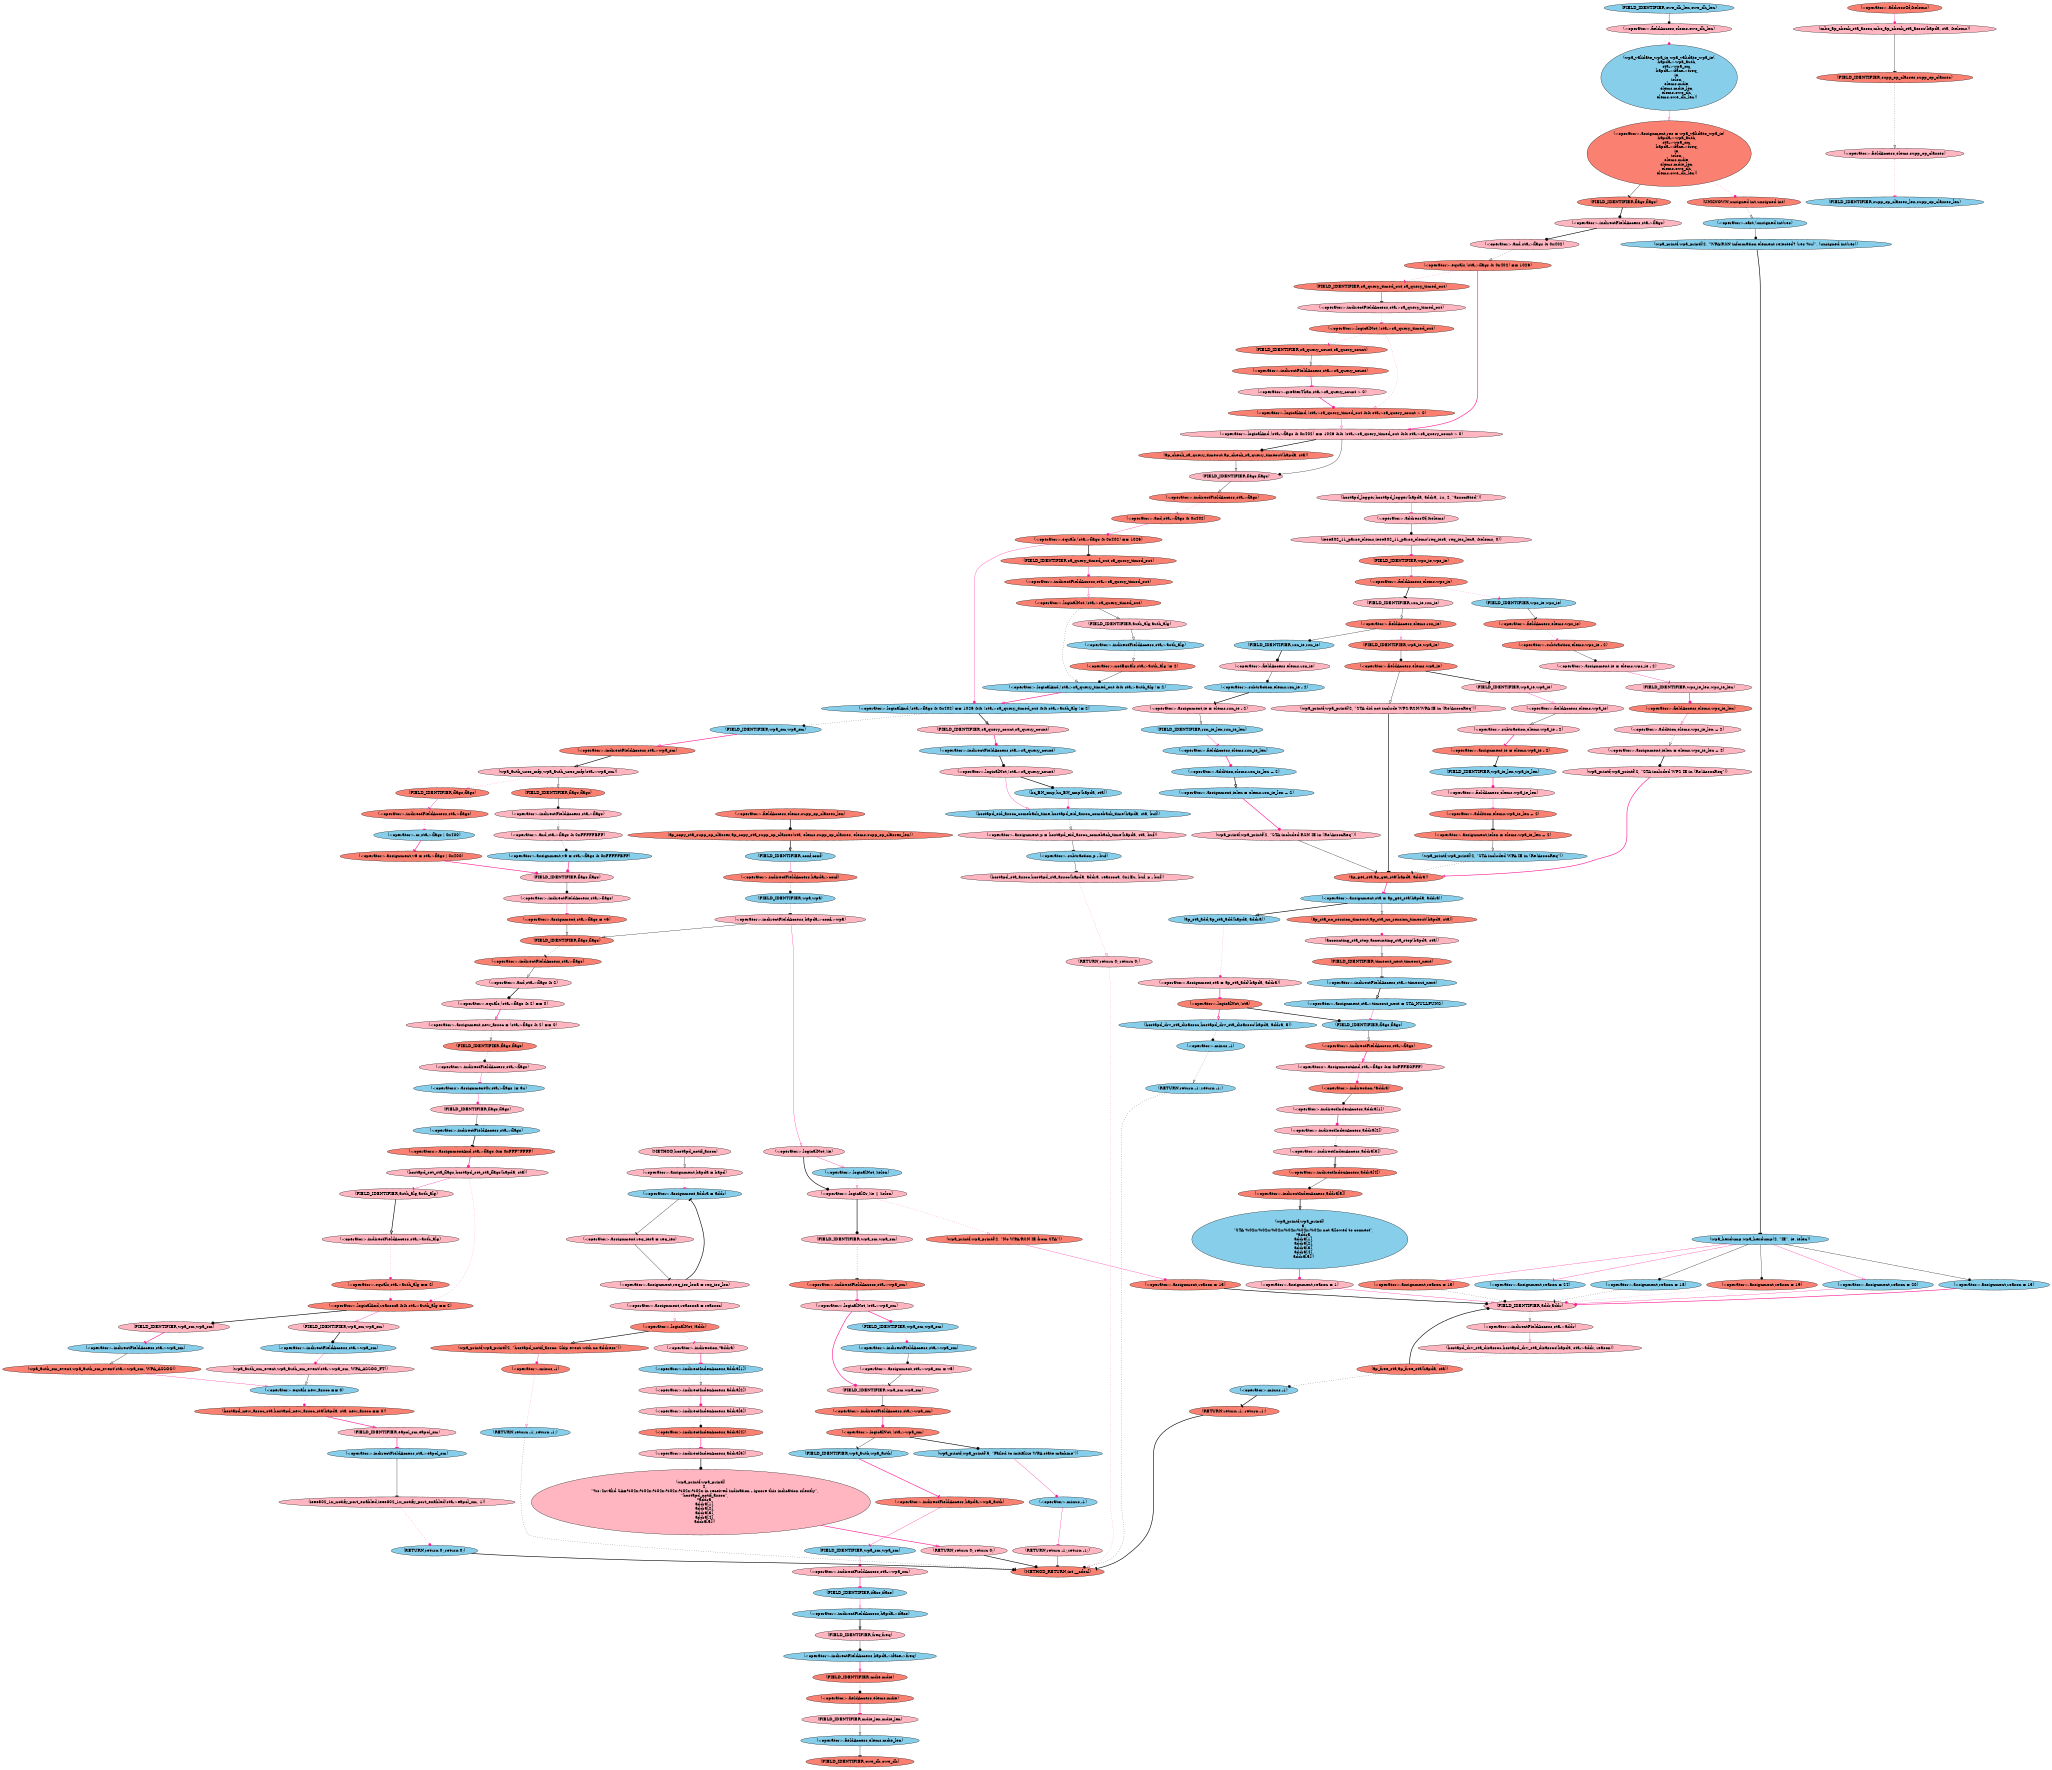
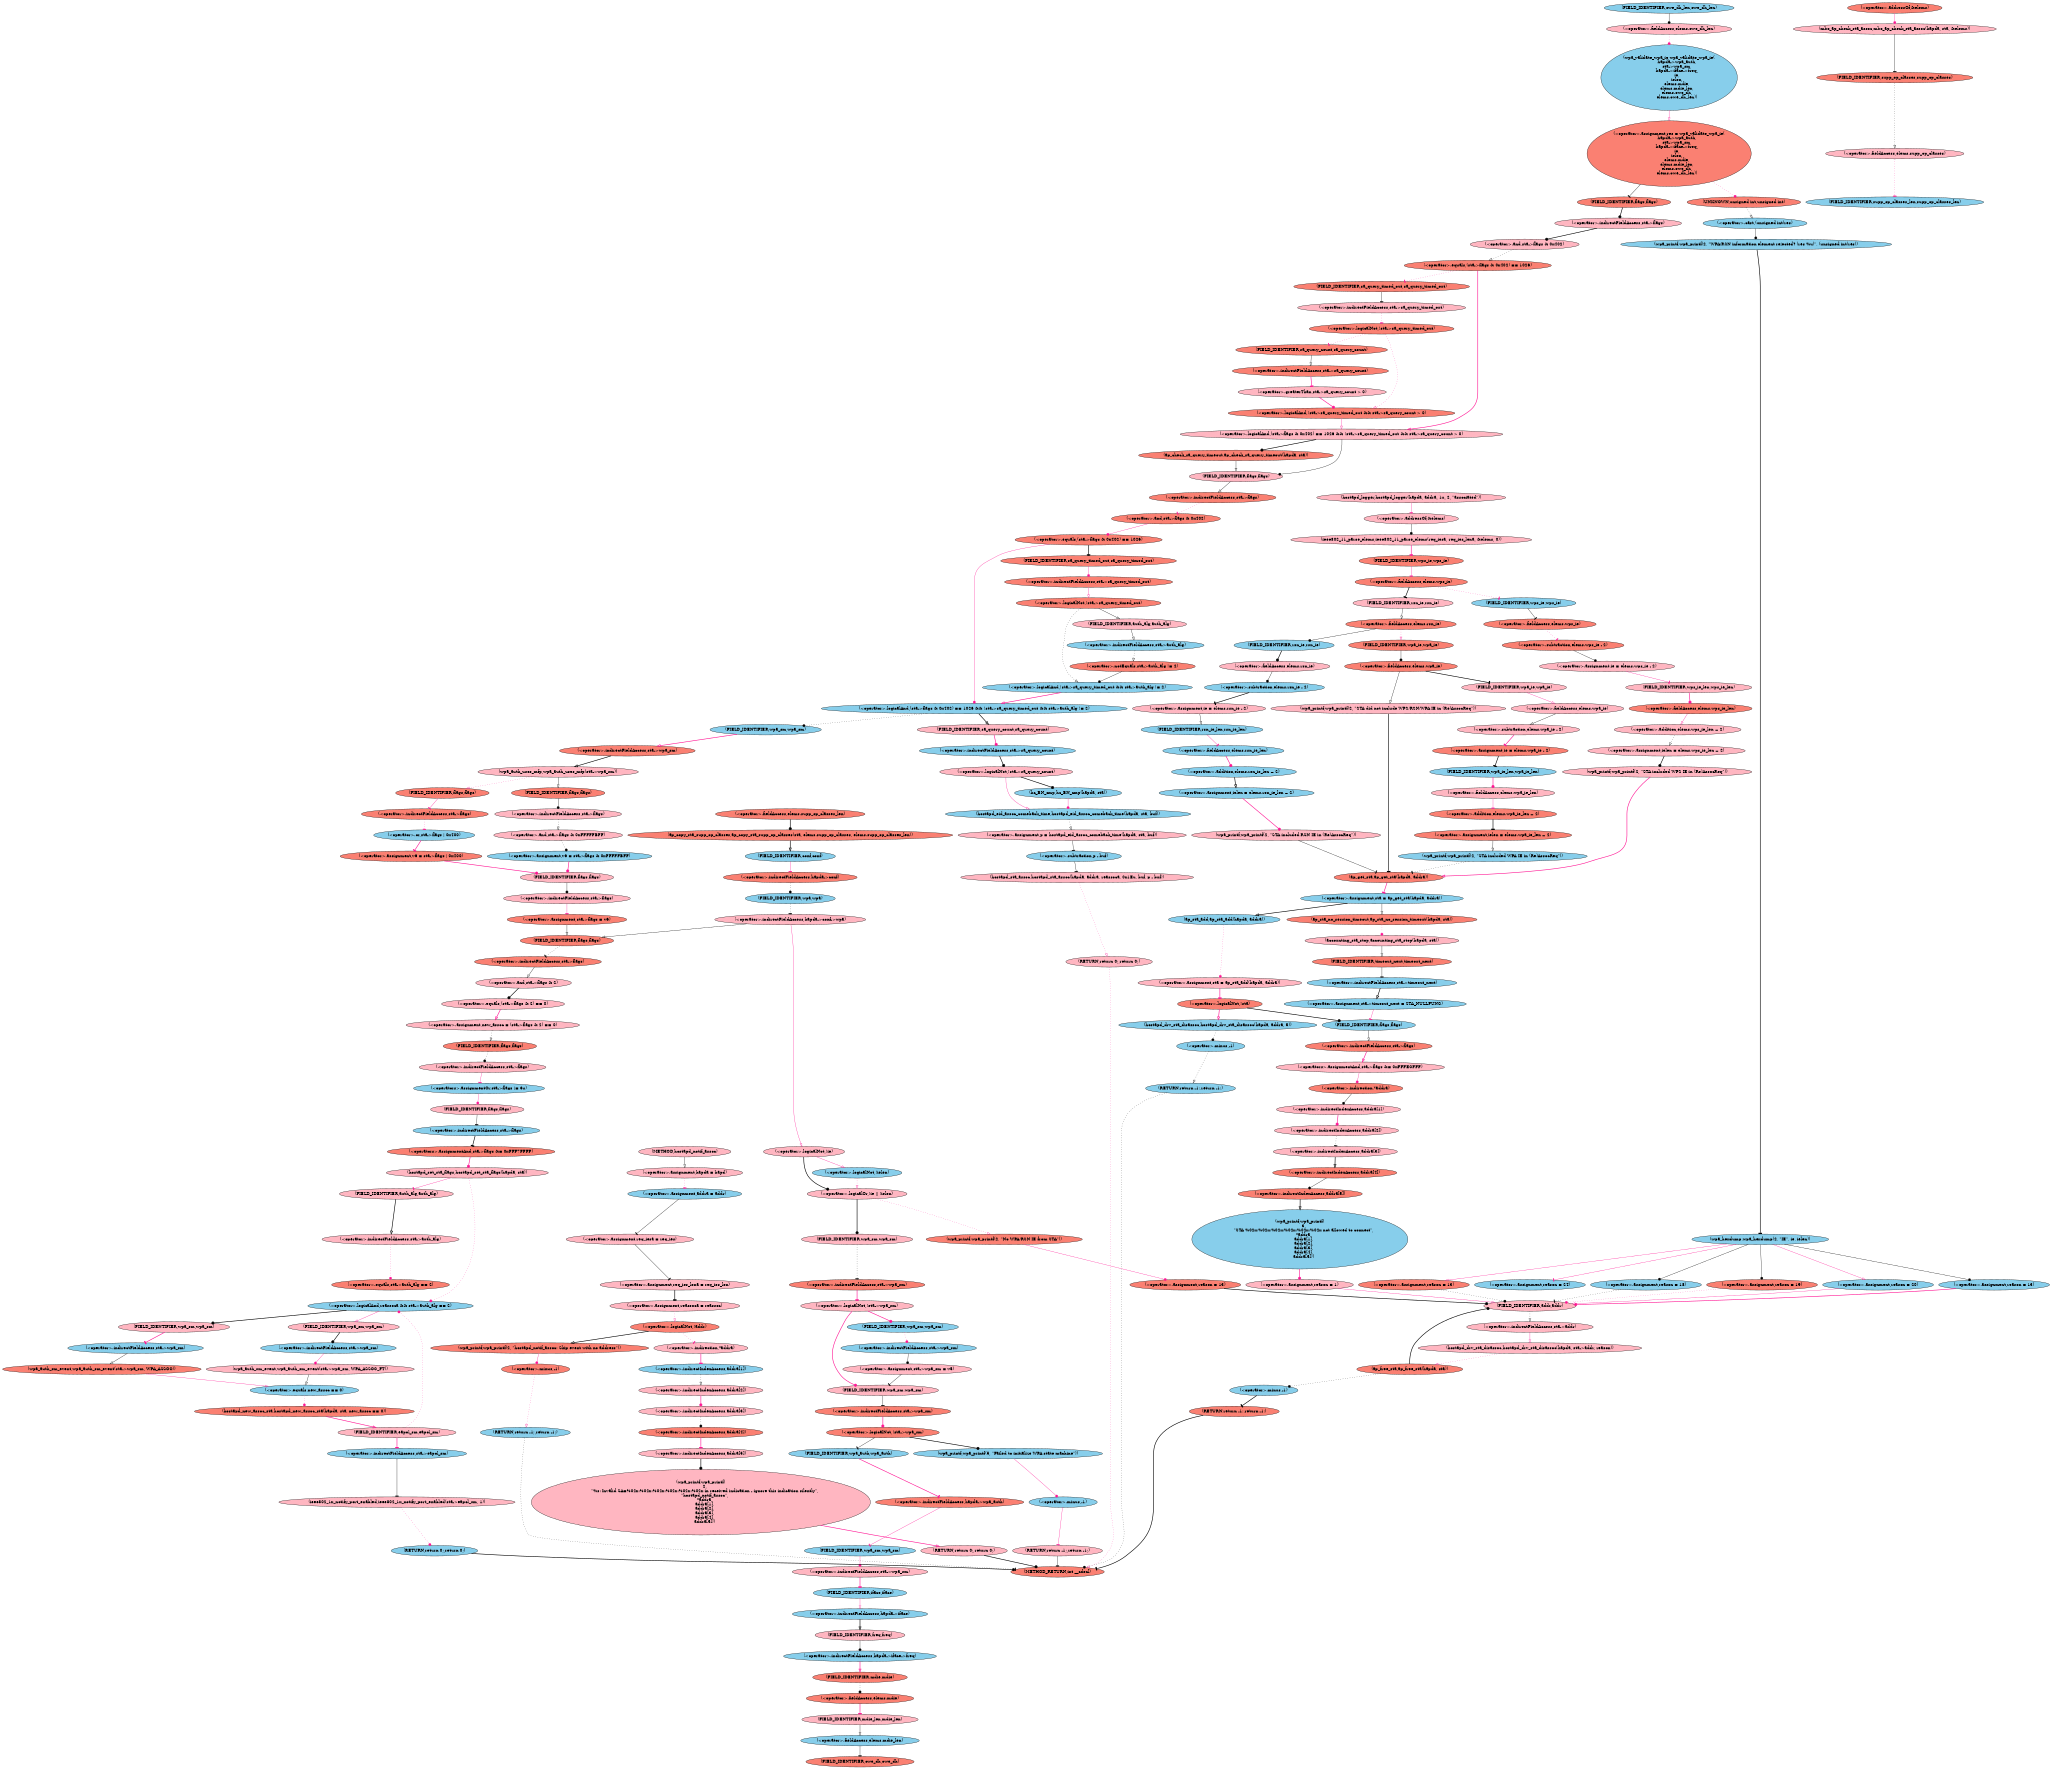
edge "(<operator>.assignment,req_ies_lena = req_ies_len)" -> "(<operator>.assignment,addra = addr)": now "(<operator>.assignment,req_ies_lena = req_ies_len)" -> "(<operator>.assignment,reassoca = reassoc)"
edge "(<operator>.equals,sta->auth_alg == 2)" -> "(<operator>.logicalAnd,reassoca && sta->auth_alg == 2)": now "(FIELD_IDENTIFIER,eapol_sm,eapol_sm)" -> "(<operator>.logicalAnd,reassoca && sta->auth_alg == 2)"
node "(<operator>.logicalAnd,reassoca && sta->auth_alg == 2)": fillcolor salmon -> skyblue
